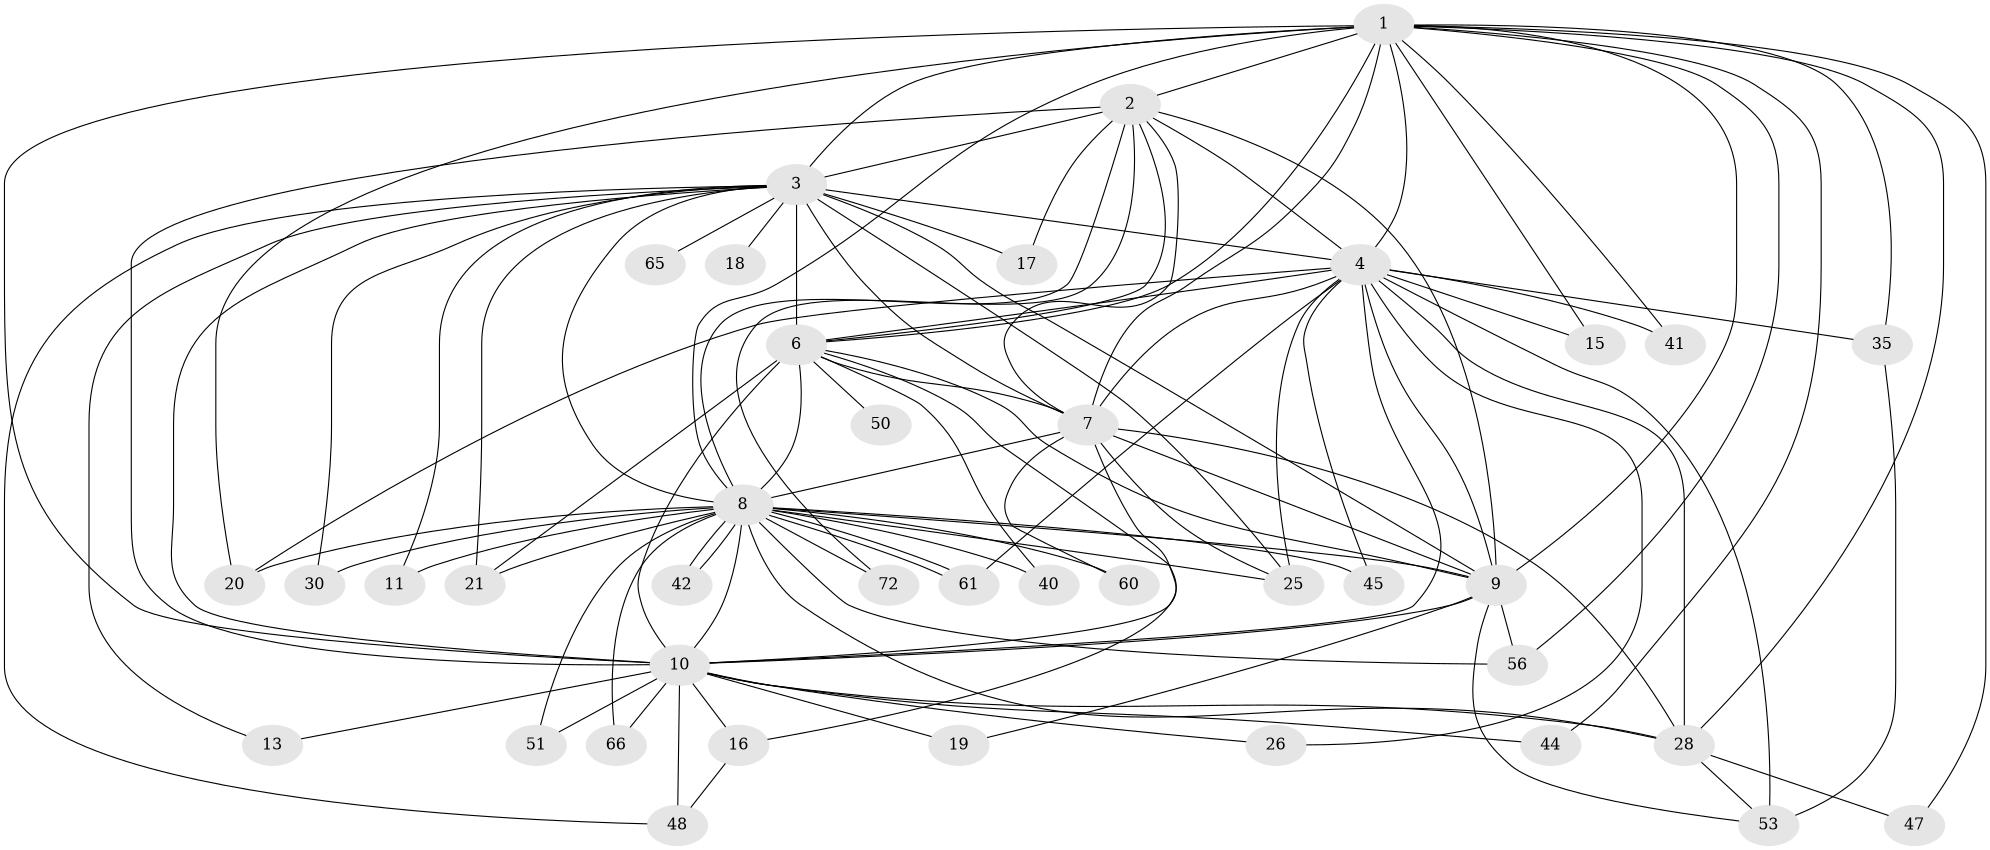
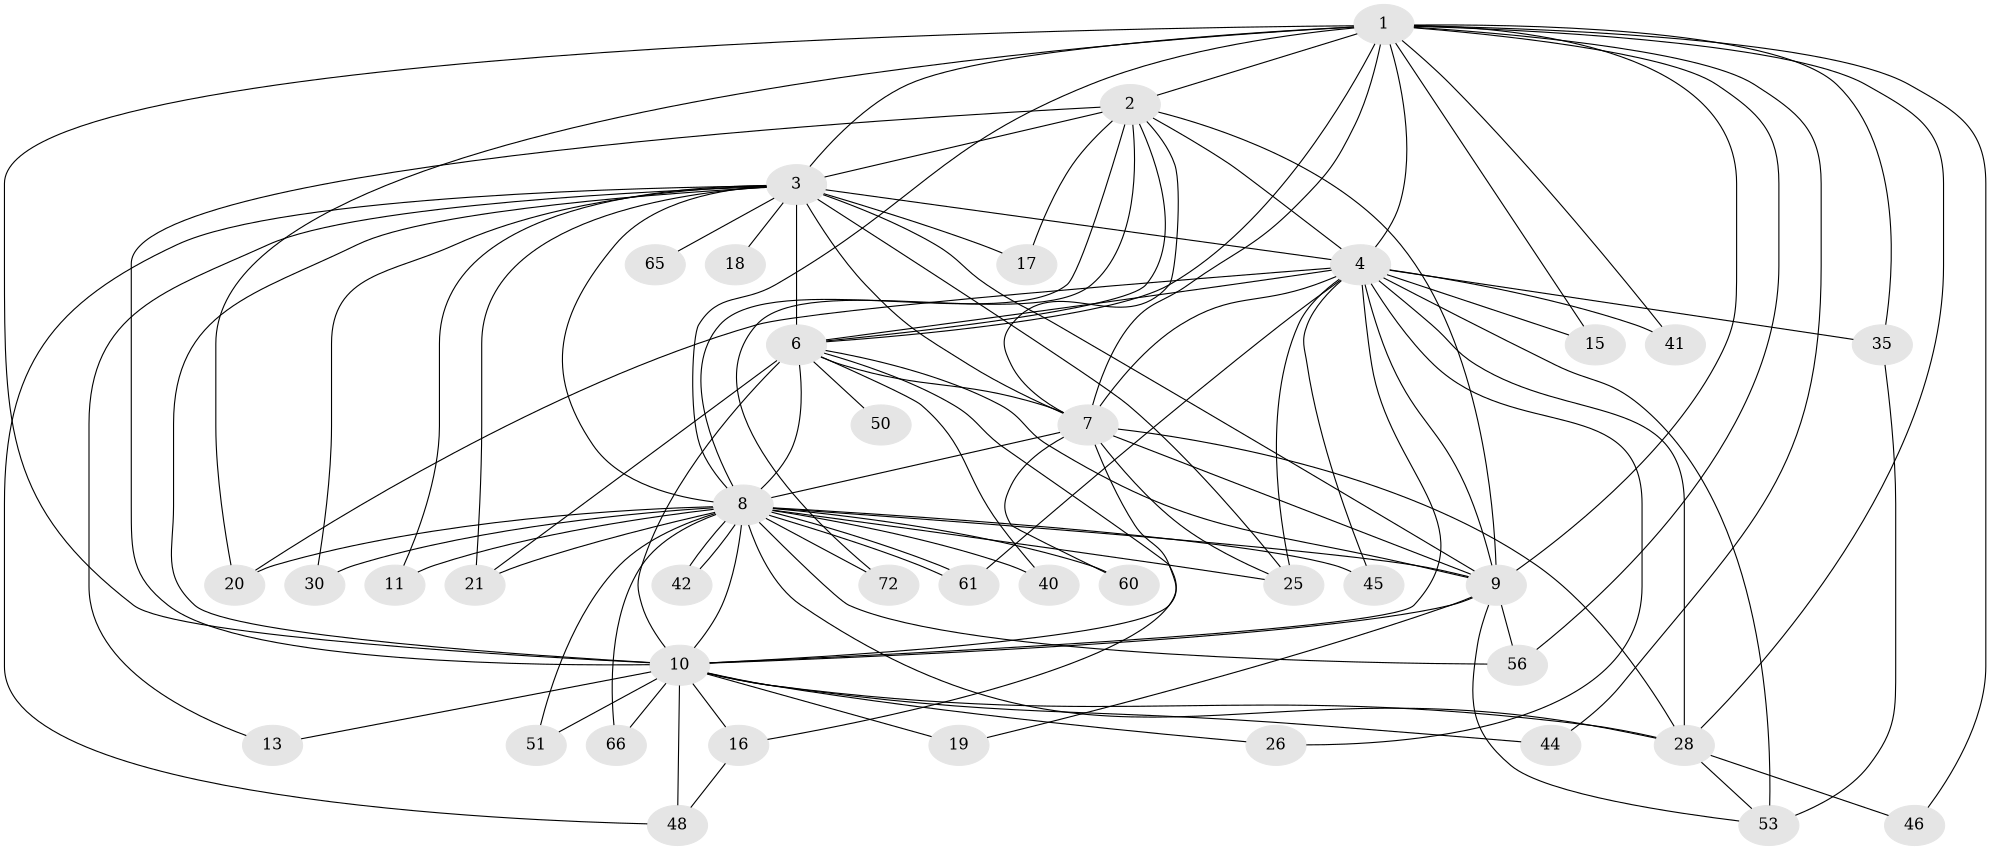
node "47": label "47" -> "46"
